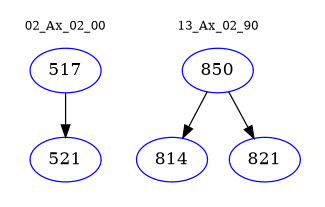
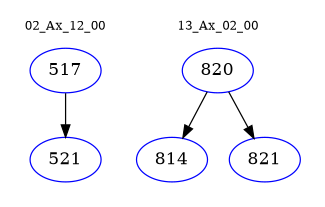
cluster "02_Ax_02_00": label "02_Ax_02_00" -> "02_Ax_12_00"
cluster "13_Ax_02_90": label "13_Ax_02_90" -> "13_Ax_02_00"
node "850": label "850" -> "820"
